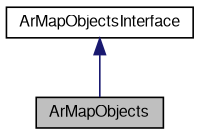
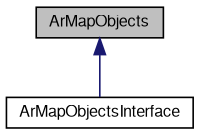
edge "ArMapObjects" -> "ArMapObjectsInterface": reversed
